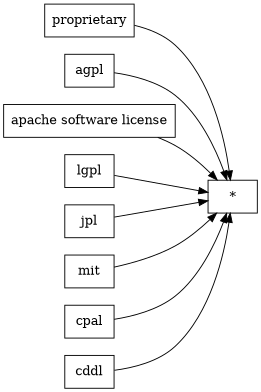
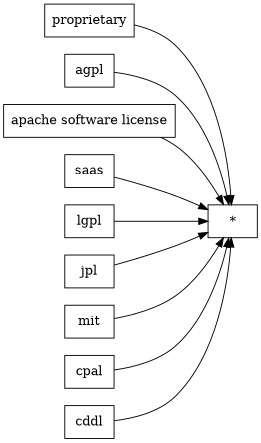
node "saas": added
